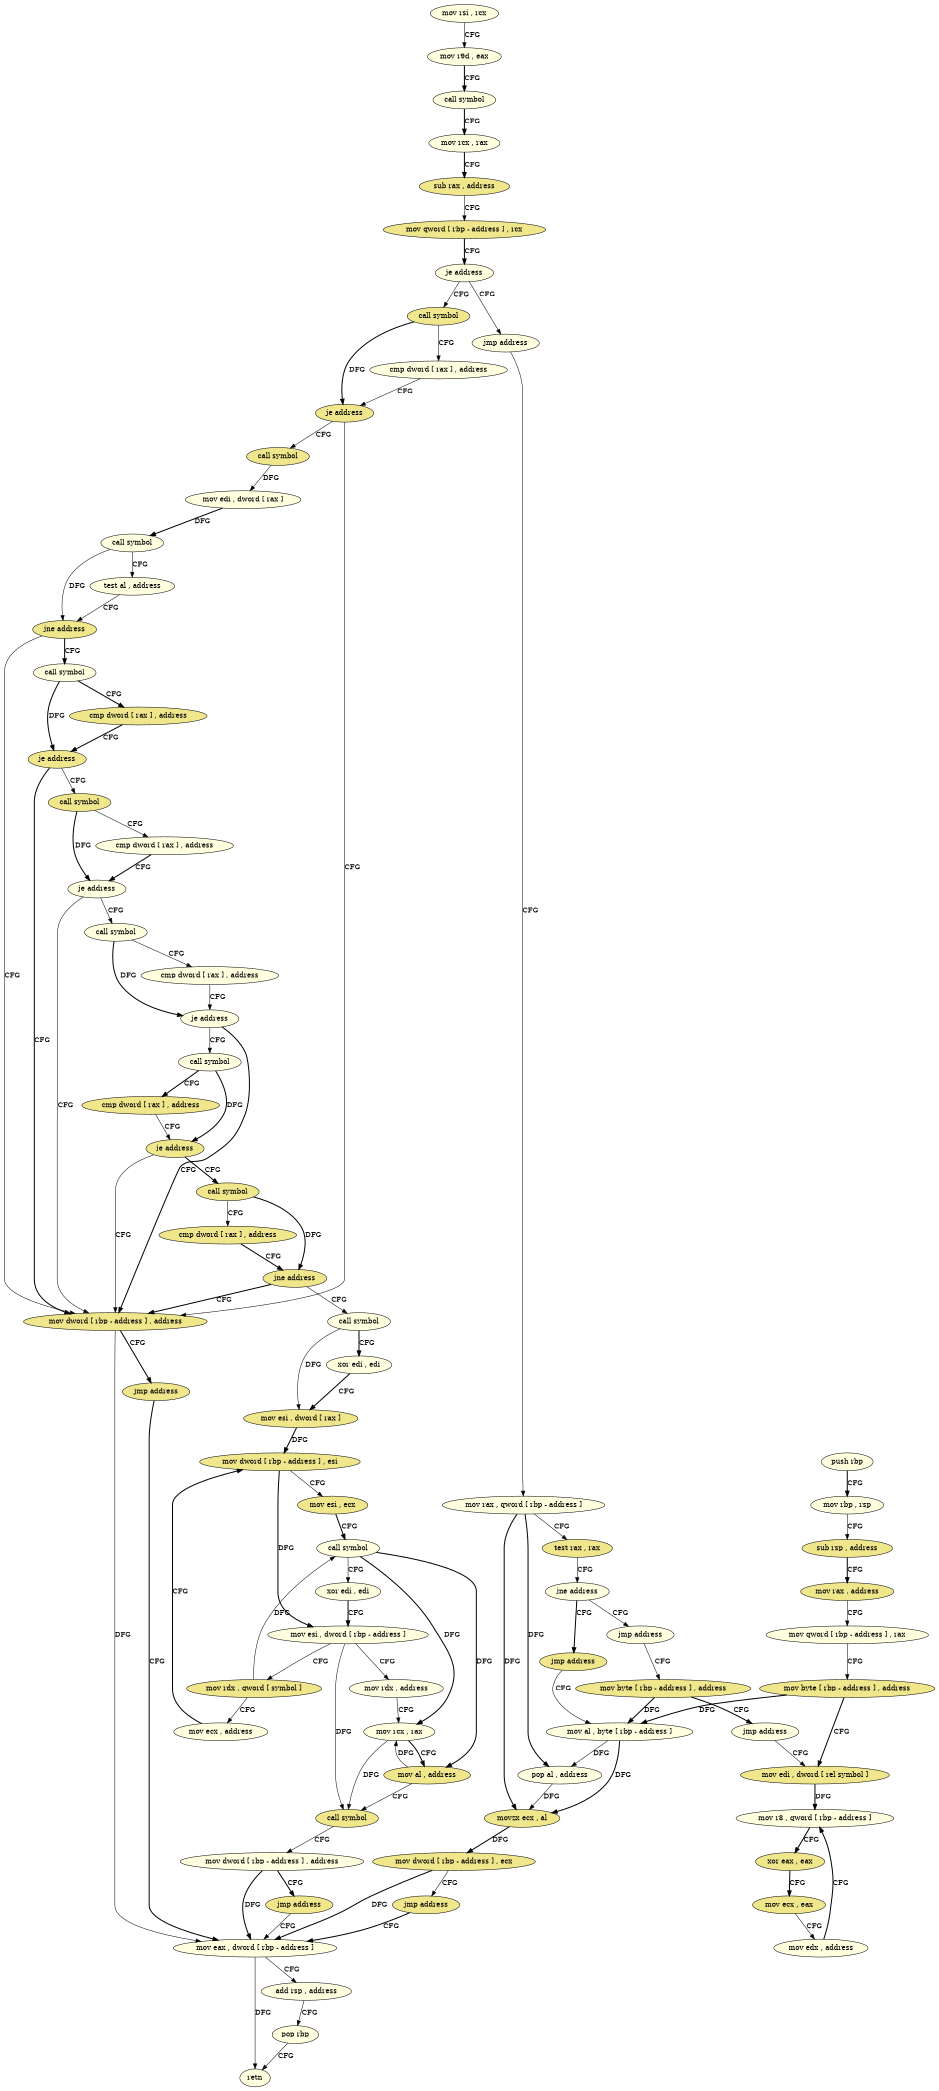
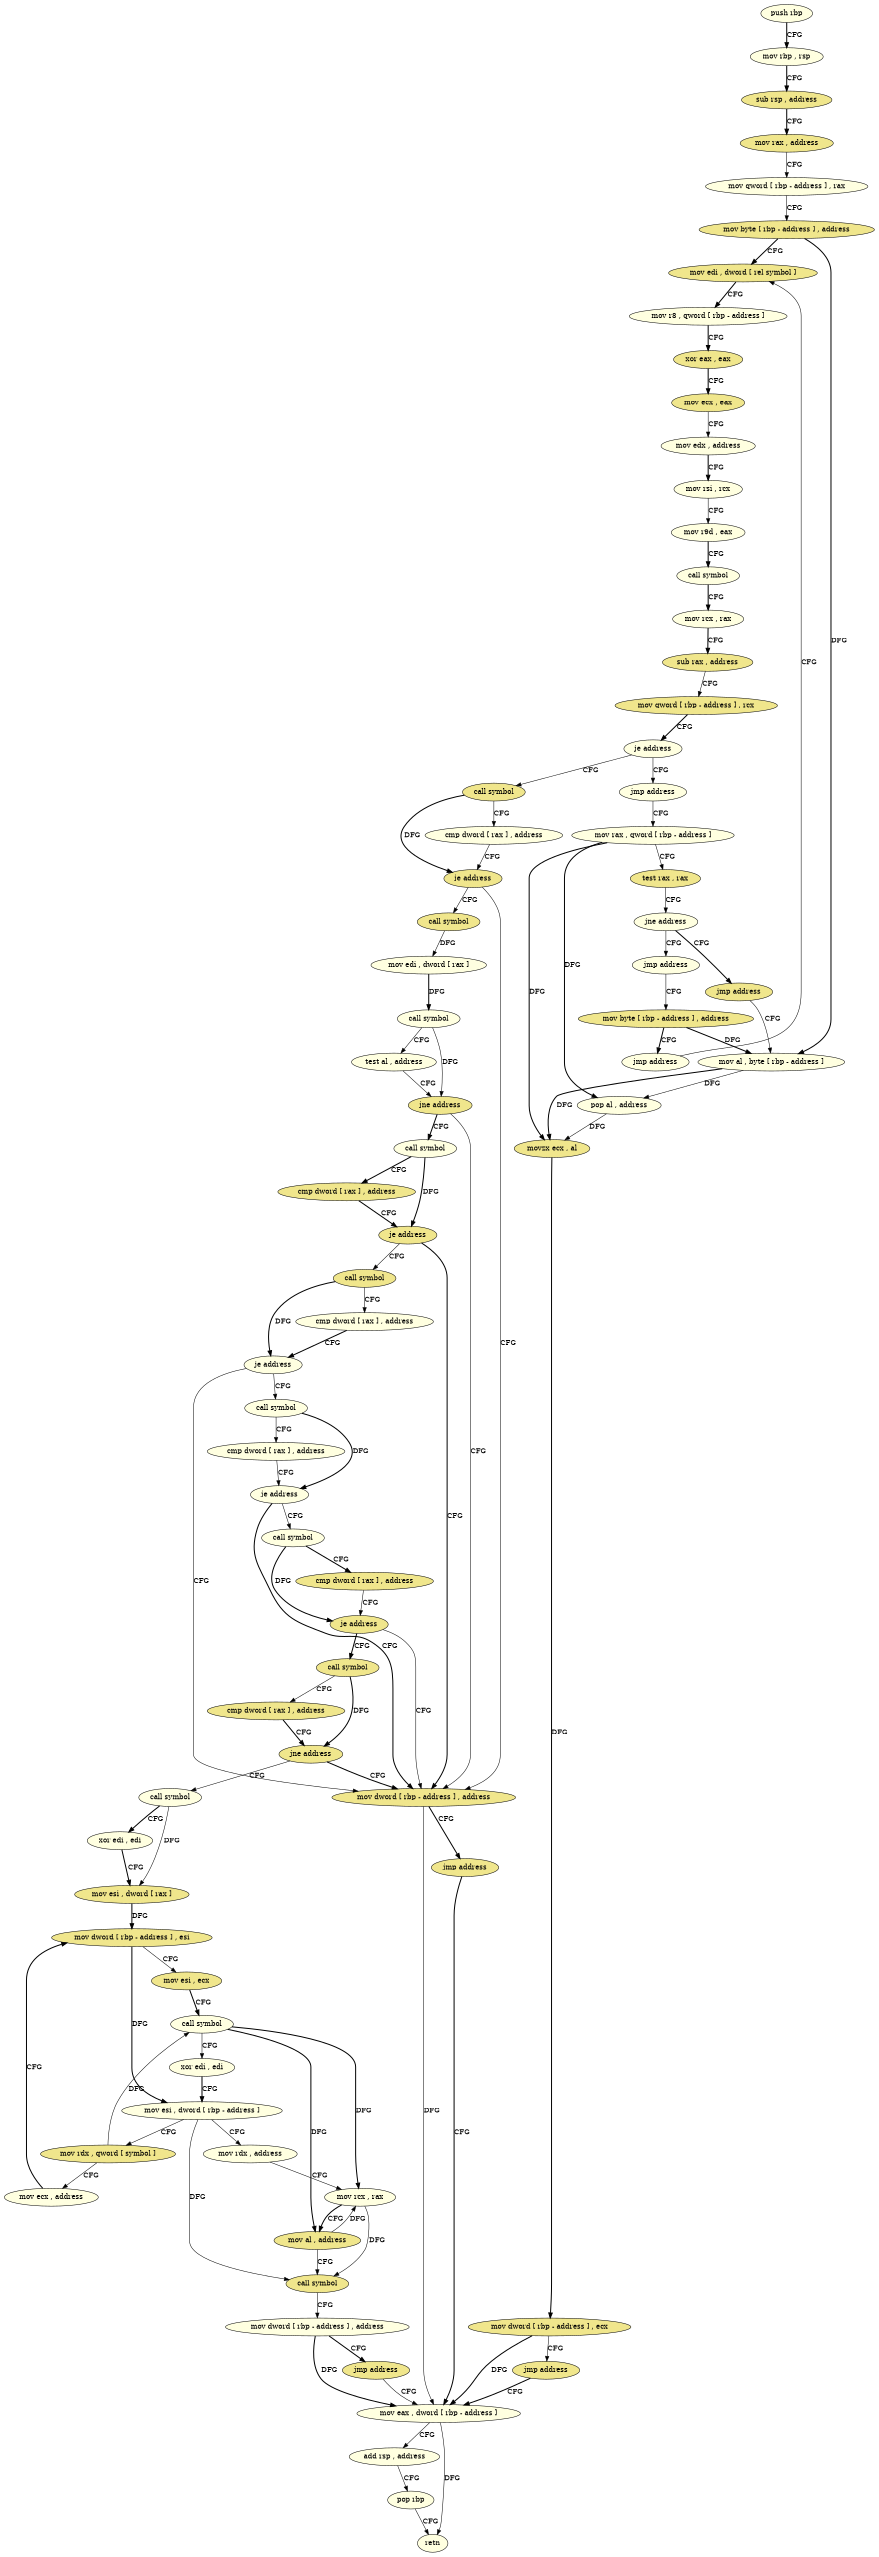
edge "mov rbp , rsp" -> "sub rsp , address": style solid -> bold
edge "mov edi , dword [ rel symbol ]" -> "mov r8 , qword [ rbp - address ]": label "DFG" -> "CFG"
edge "mov edx , address" -> "mov r8 , qword [ rbp - address ]": now "mov edx , address" -> "mov rsi , rcx"
